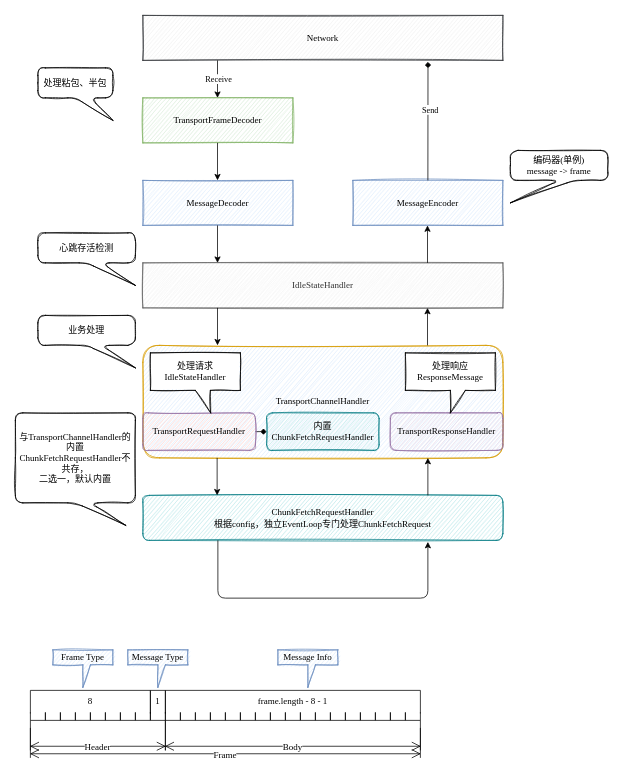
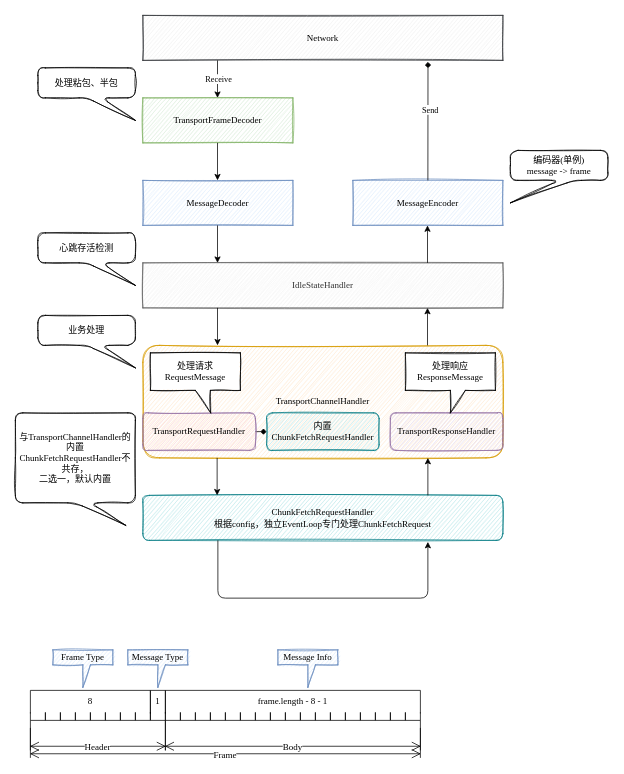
node "处理粘包、半包": size 75x53 -> 98x53
node "处理请求 IdleStateHandler": label "处理请求 IdleStateHandler" -> "处理请求 RequestMessage"
node "TransportChannelHandler": fillcolor #dae8fc -> #ffe6cc
